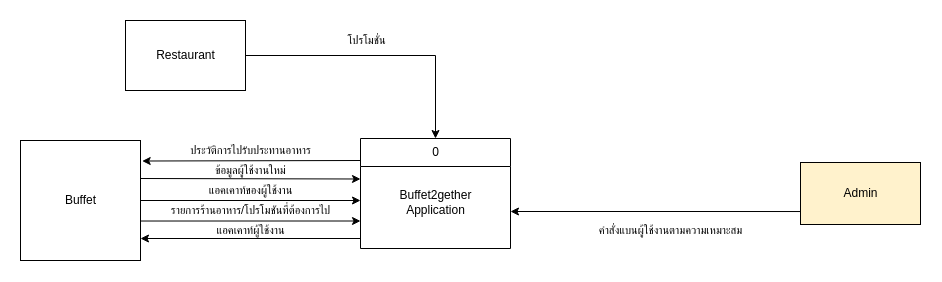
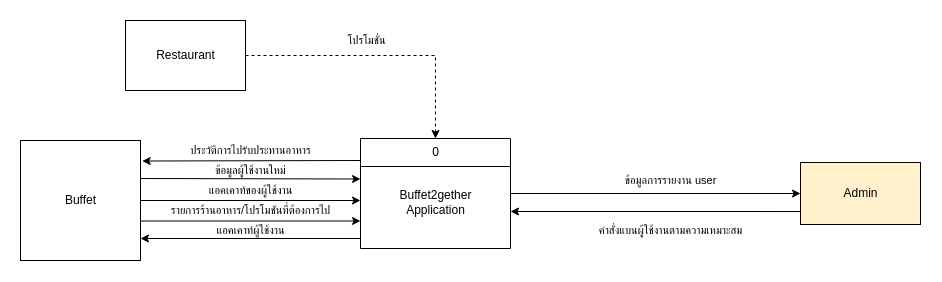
edge "Restaurant" -> "0 Buffet2gether Application": style solid -> dashed
edge "0 Buffet2gether Application" -> "Admin": added, label "ข้อมูลการรายงาน user"
